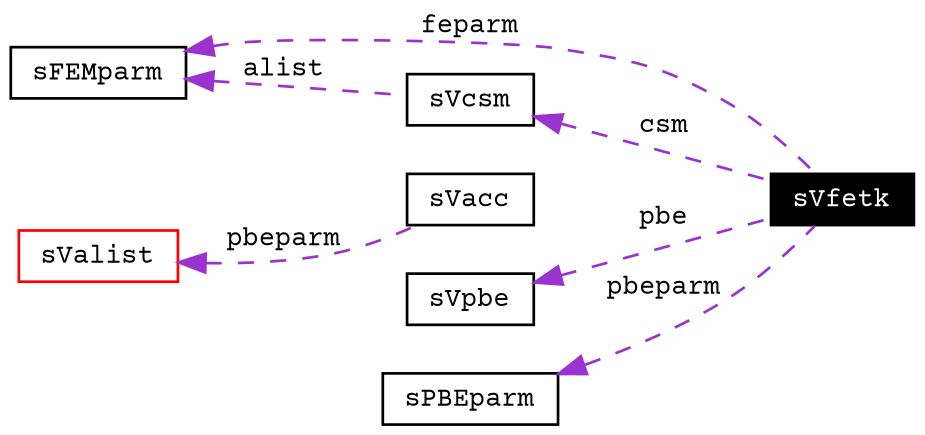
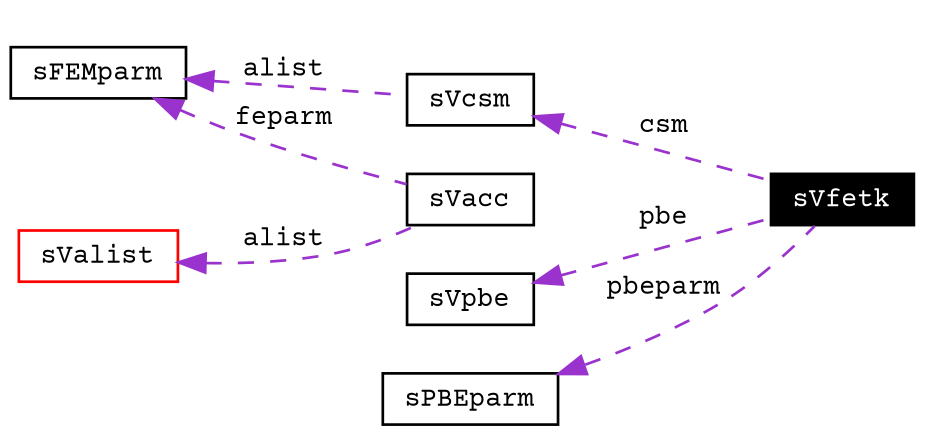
edge "sVfetk" -> "sFEMparm": now "sVacc" -> "sFEMparm"
edge "sVacc" -> "sValist": label "pbeparm" -> "alist"
